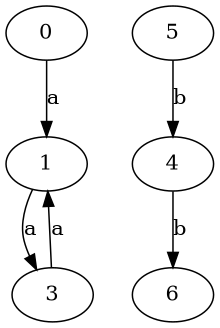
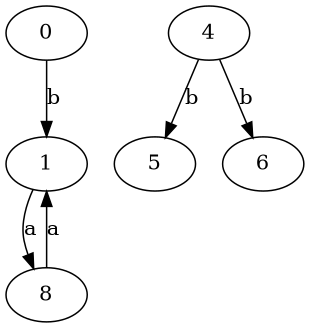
edge "5" -> "4": reversed
edge "0" -> "1": label "a" -> "b"
node "3": label "3" -> "8"
